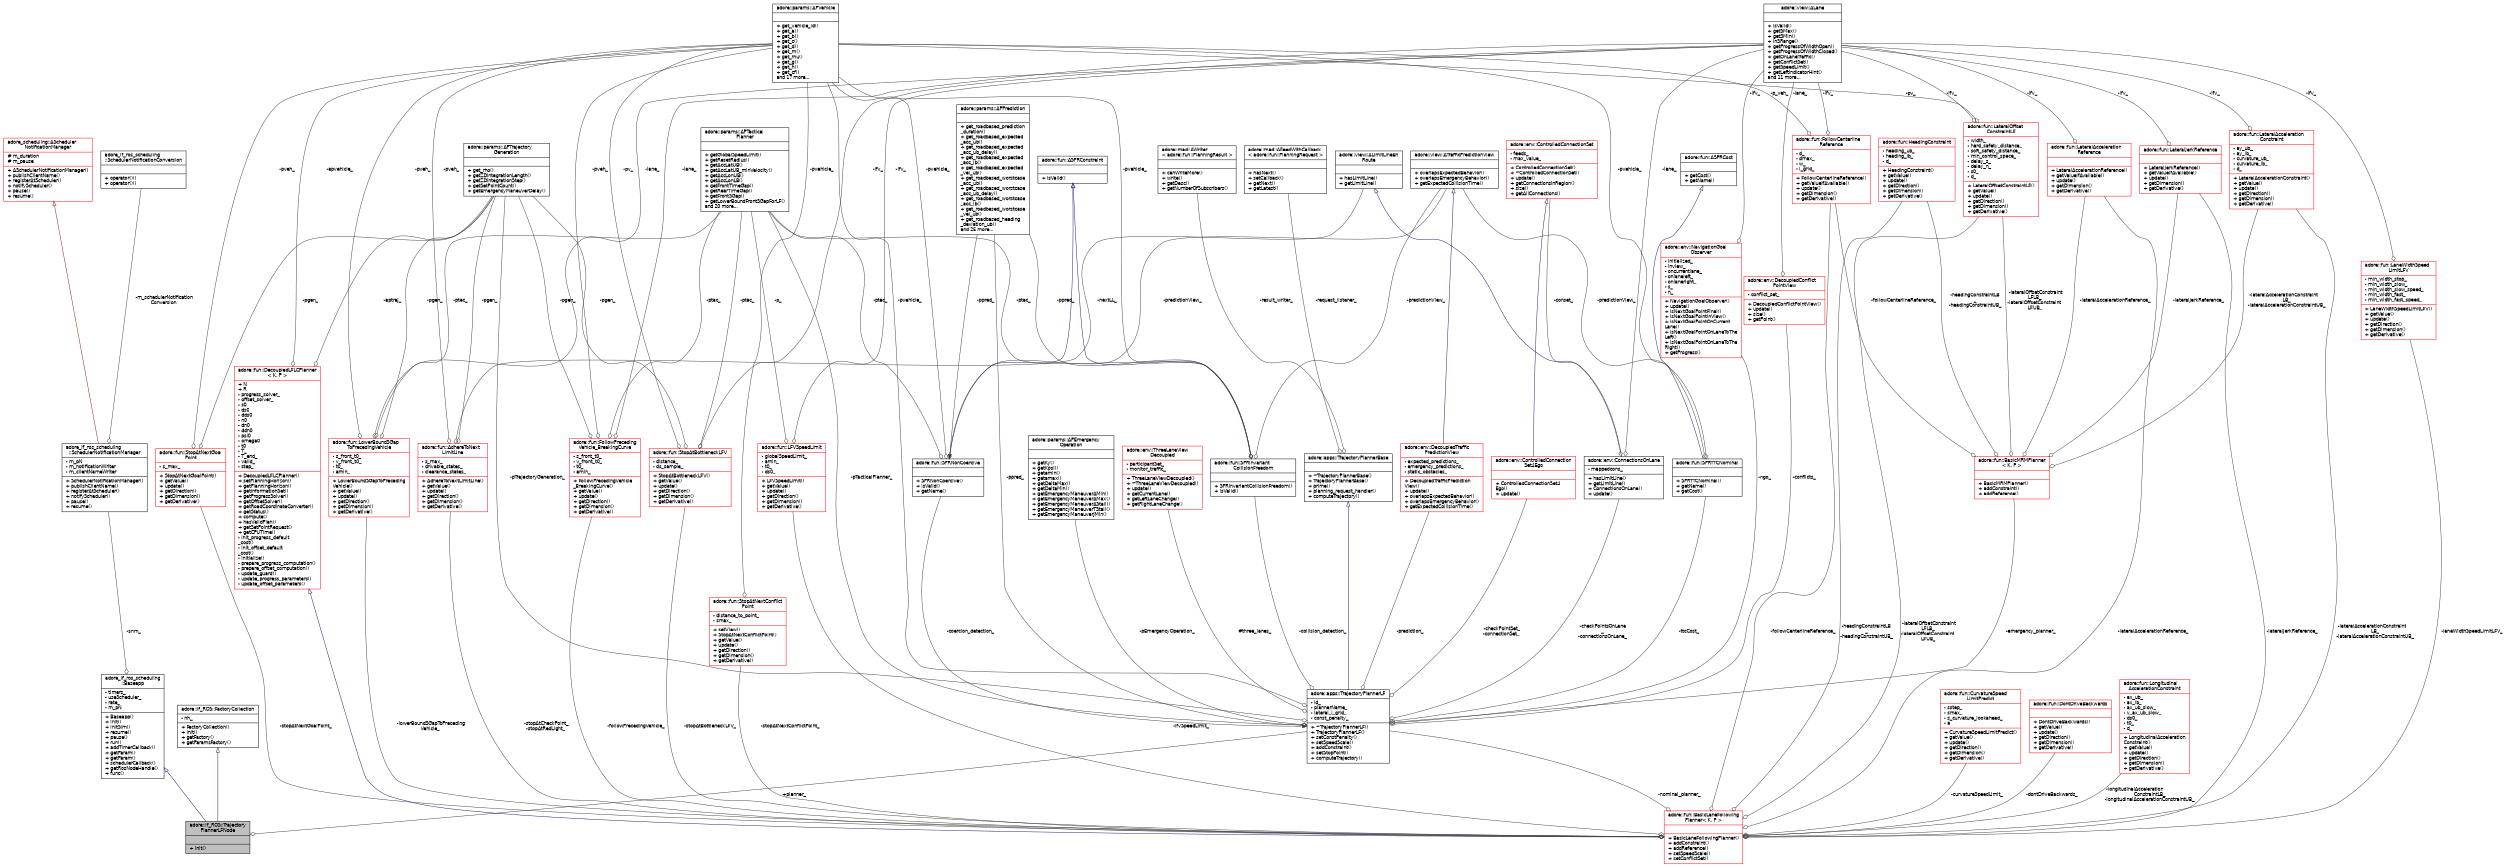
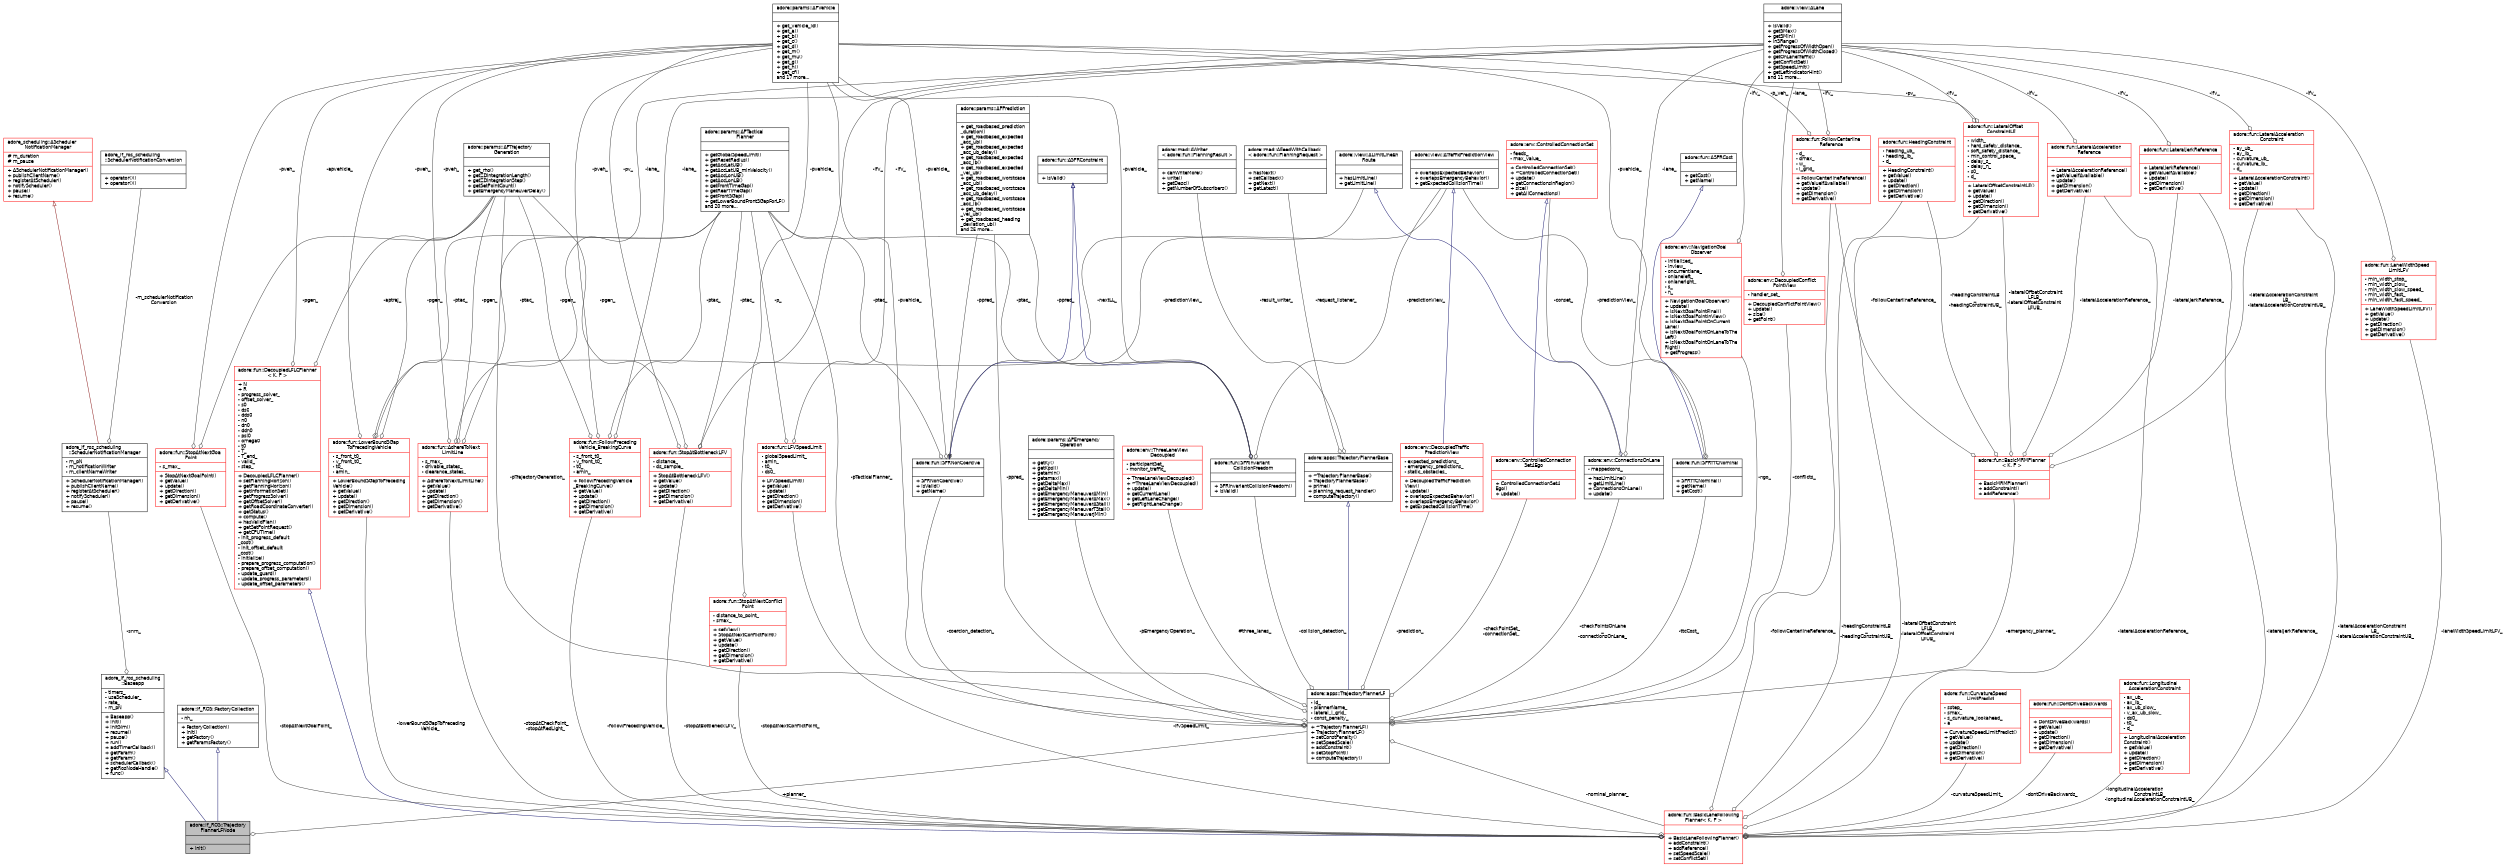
edge "adore::params::APTactical" -> "adore::fun::AdhereToNext": added, label "-ptac_"
node "adore::env::DecoupledConflict": text "- conflict_set_" -> "- handler_set_"
edge "adore::fun::SPRNonCoercive" -> "adore::apps::TrajectoryPlannerLF": arrowhead normal -> odiamond
edge "adore::apps::TrajectoryPlannerLF" -> "adore::fun::BasicLaneFollowing": reversed
